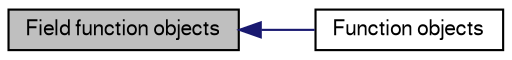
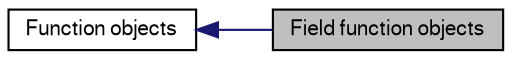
edge "Function objects" -> "Field function objects": reversed
